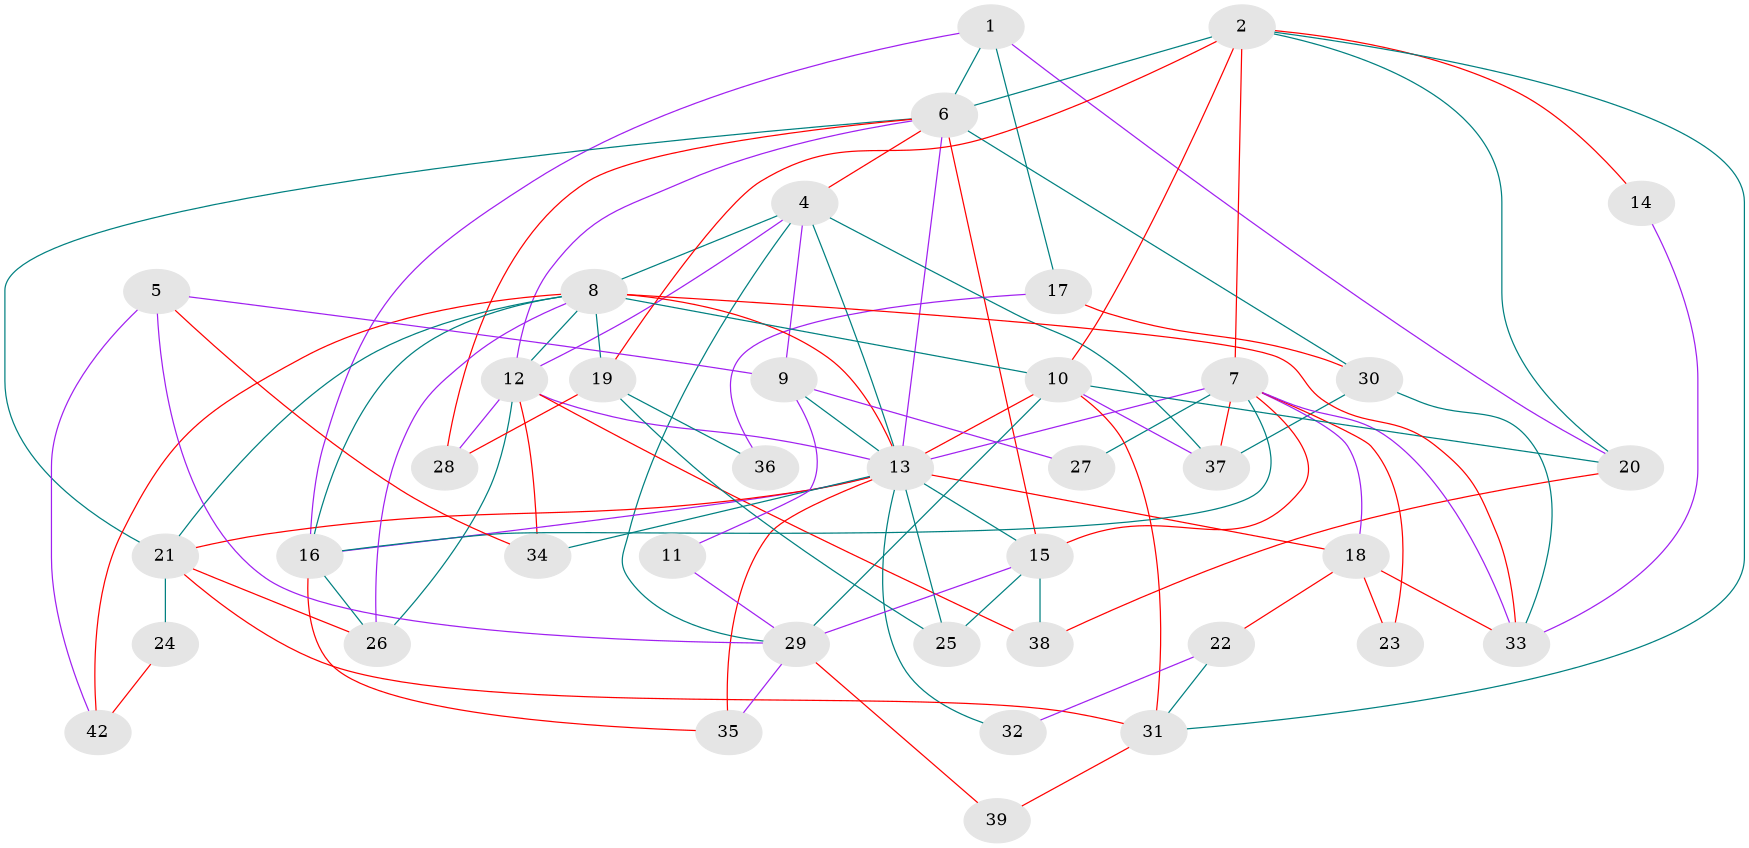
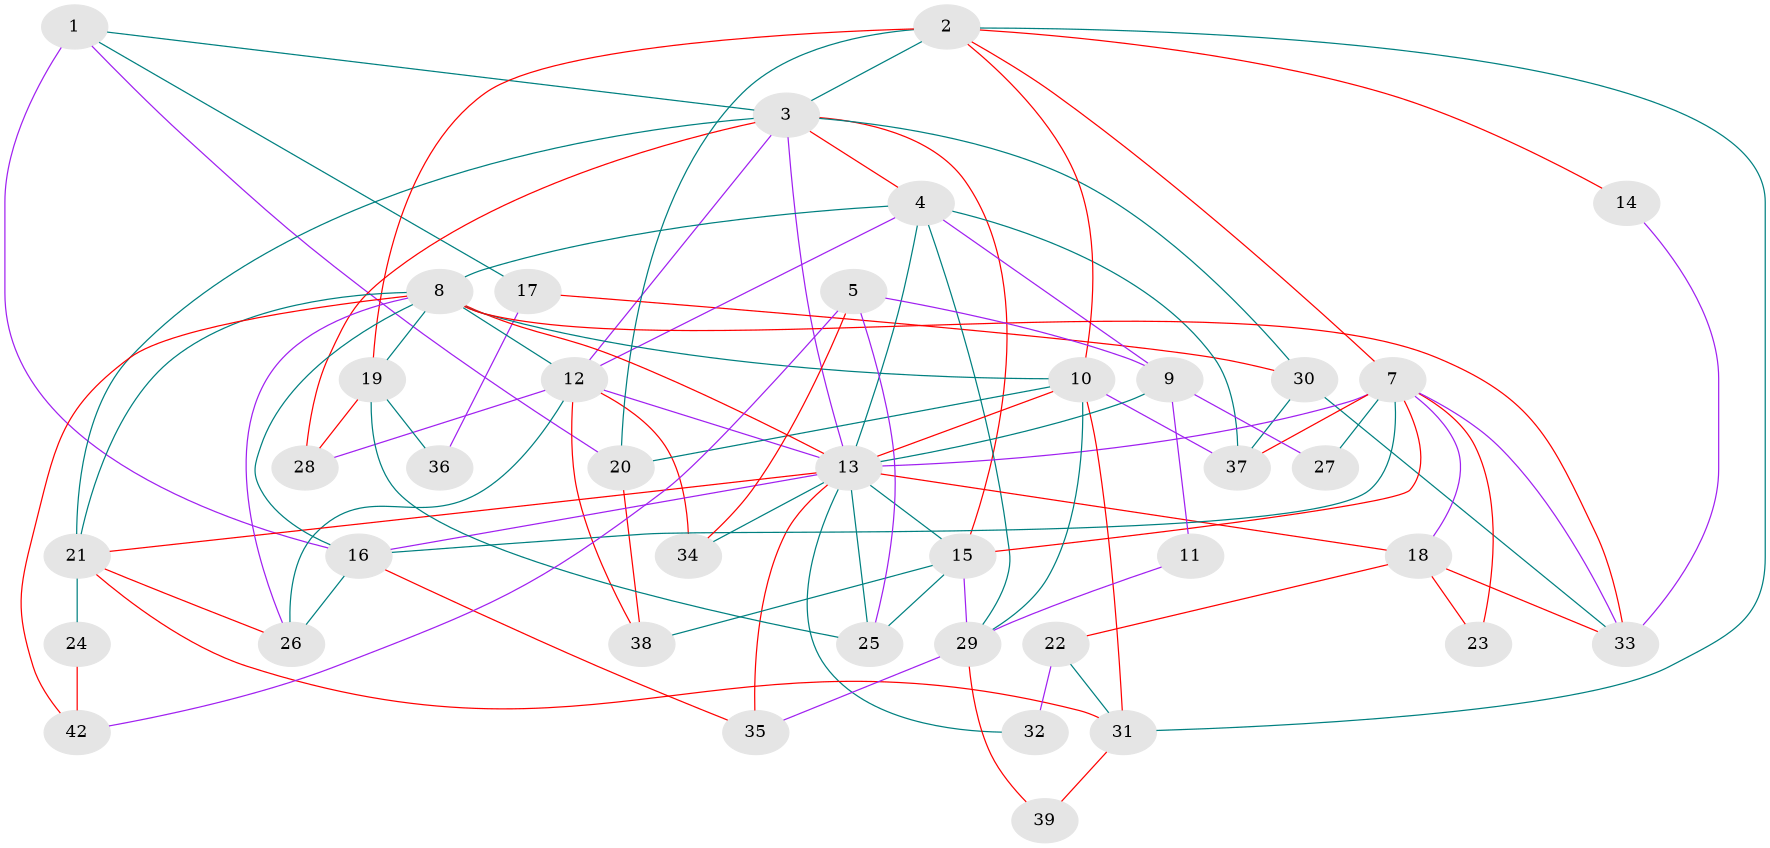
node "6": label "6" -> "3"
edge "5" -- "29": now "5" -- "25"
